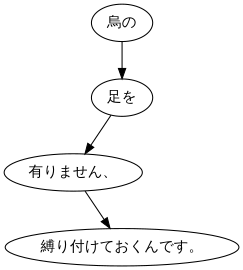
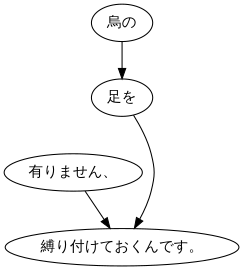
edge "足を" -> "有りません、": now "足を" -> "縛り付けておくんです。"
